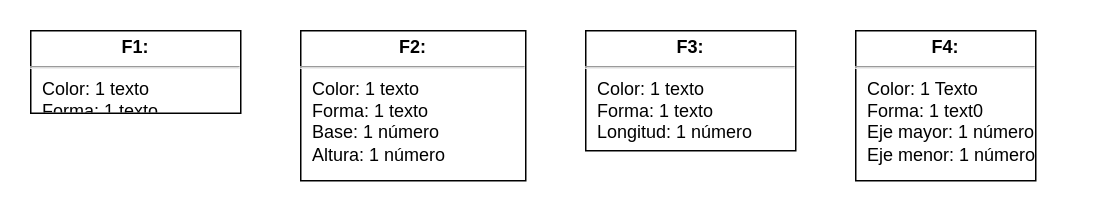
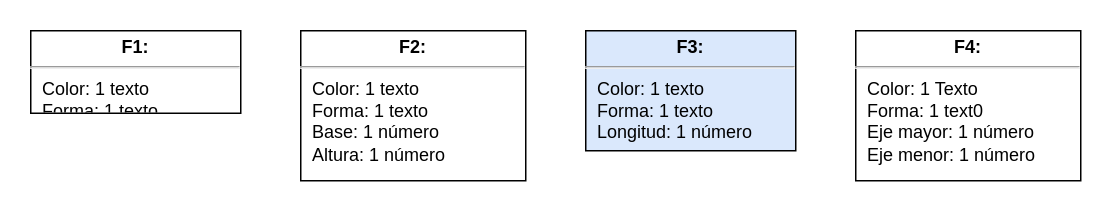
node "F3: Color: 1 texto Forma: 1 texto Longitud: 1 número": fillcolor #ffffff -> #dae8fc
node "F4: Color: 1 Texto Forma: 1 text0 Eje mayor: 1 número Eje menor: 1 número": size 180x150 -> 225x150
